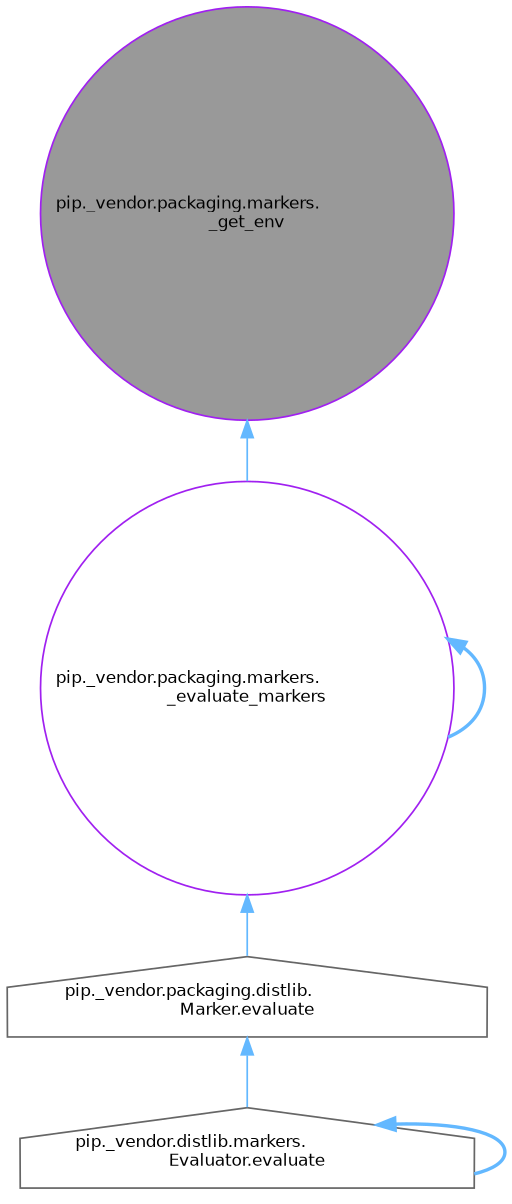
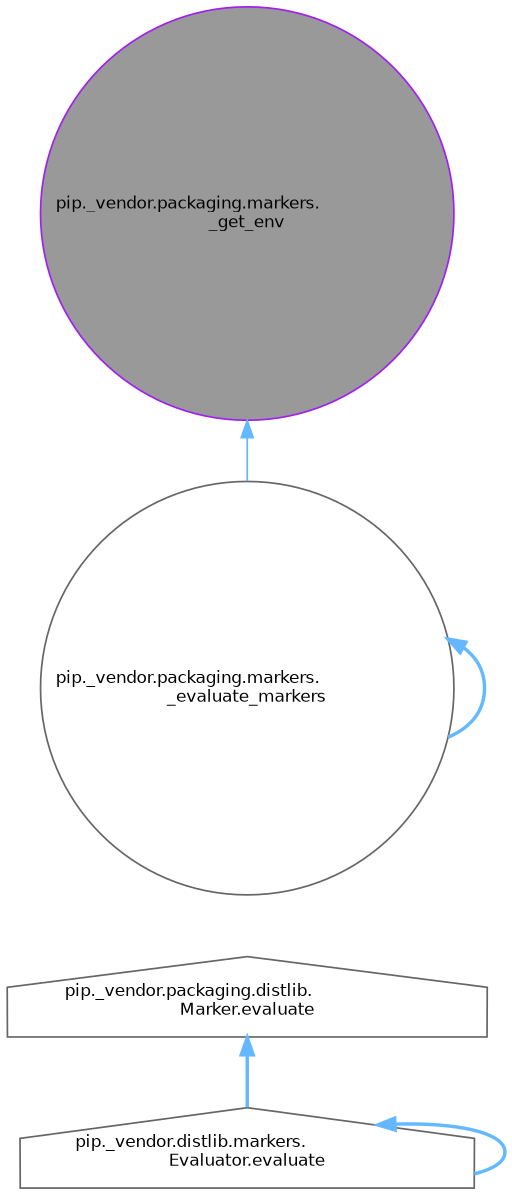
node "pip._vendor.packaging.markers. _evaluate_markers": color purple -> gray40
edge "pip._vendor.packaging.distlib. Marker.evaluate" -> "pip._vendor.packaging.markers. _evaluate_markers": removed
edge "pip._vendor.distlib.markers. Evaluator.evaluate" -> "pip._vendor.packaging.distlib. Marker.evaluate": style solid -> bold
